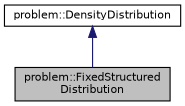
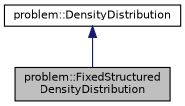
node "problem::FixedStructured Distribution": label "problem::FixedStructured Distribution" -> "problem::FixedStructured DensityDistribution"
